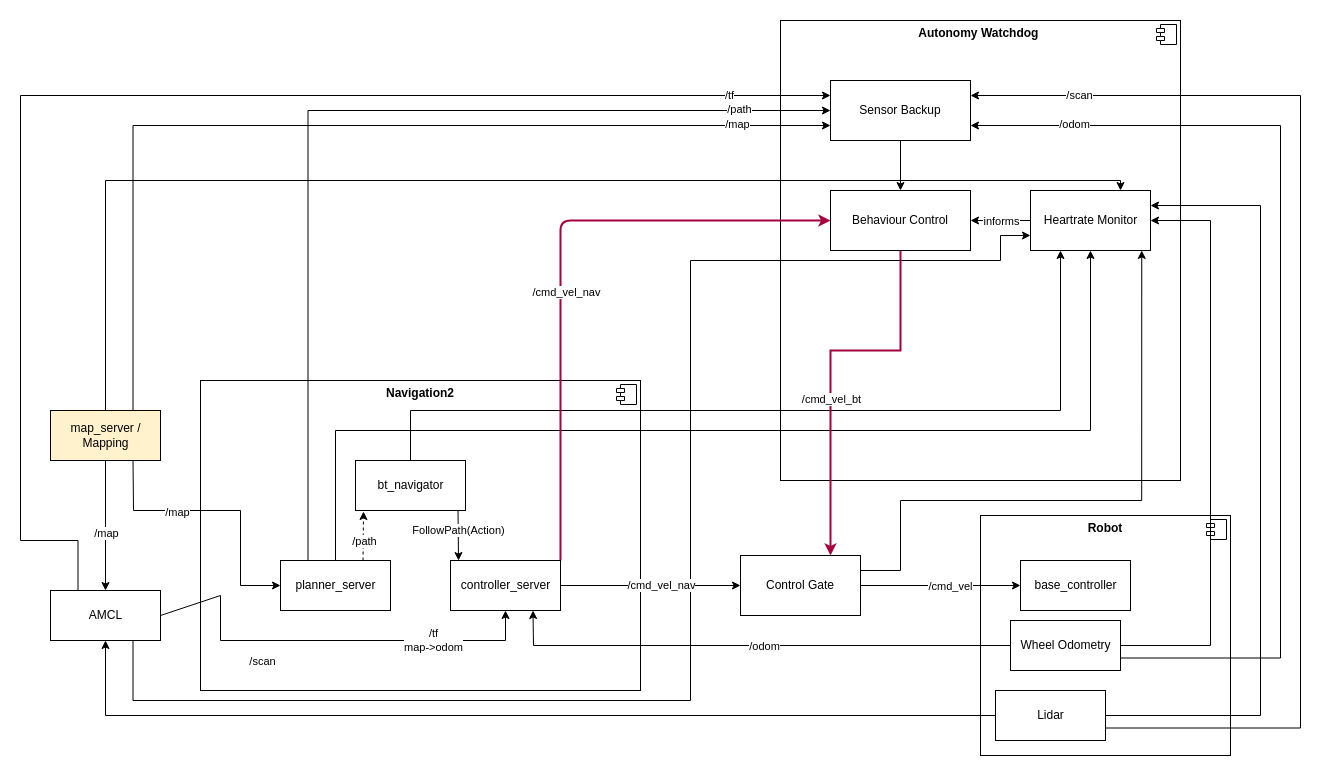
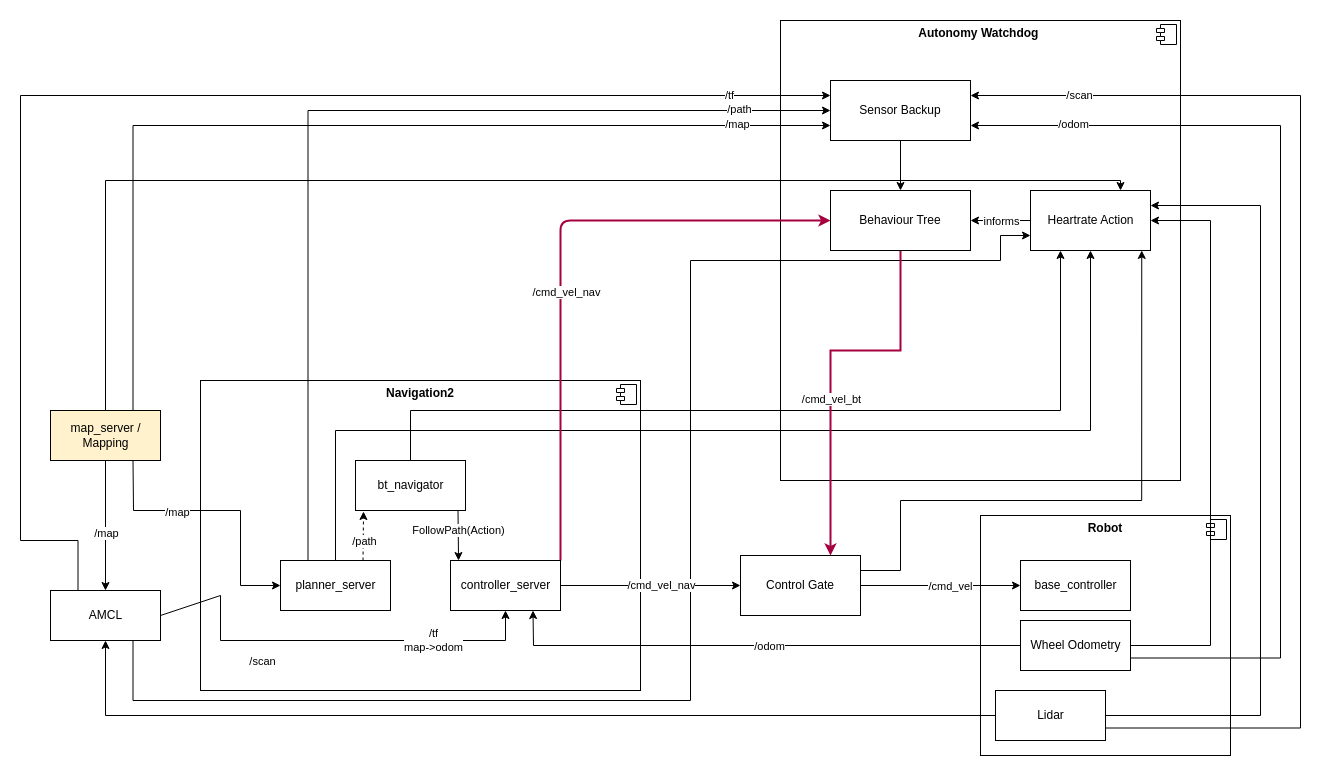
node "Behaviour Control": label "Behaviour Control" -> "Behaviour Tree"
node "Heartrate Monitor": label "Heartrate Monitor" -> "Heartrate Action"
node "Wheel Odometry": moved (1066, 646) -> (1076, 646)
